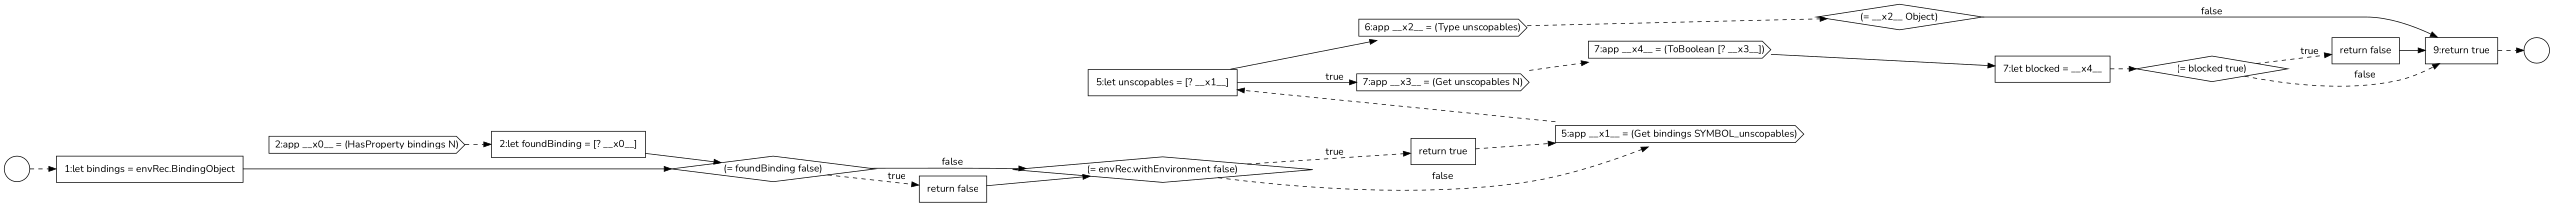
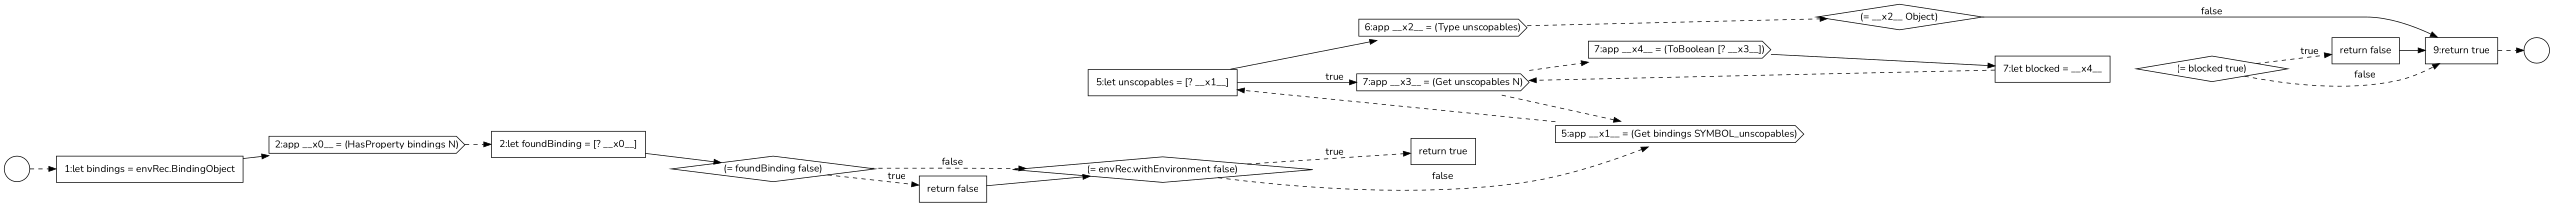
edge "7:let blocked = __x4__" -> "(= blocked true)": now "7:let blocked = __x4__" -> "7:app __x3__ = (Get unscopables N)"
edge "return true" -> "5:app __x1__ = (Get bindings SYMBOL_unscopables)": now "7:app __x3__ = (Get unscopables N)" -> "5:app __x1__ = (Get bindings SYMBOL_unscopables)"
edge "(= foundBinding false)" -> "(= envRec.withEnvironment false)": style solid -> dashed
edge "1:let bindings = envRec.BindingObject" -> "(= foundBinding false)": now "1:let bindings = envRec.BindingObject" -> "2:app __x0__ = (HasProperty bindings N)"
